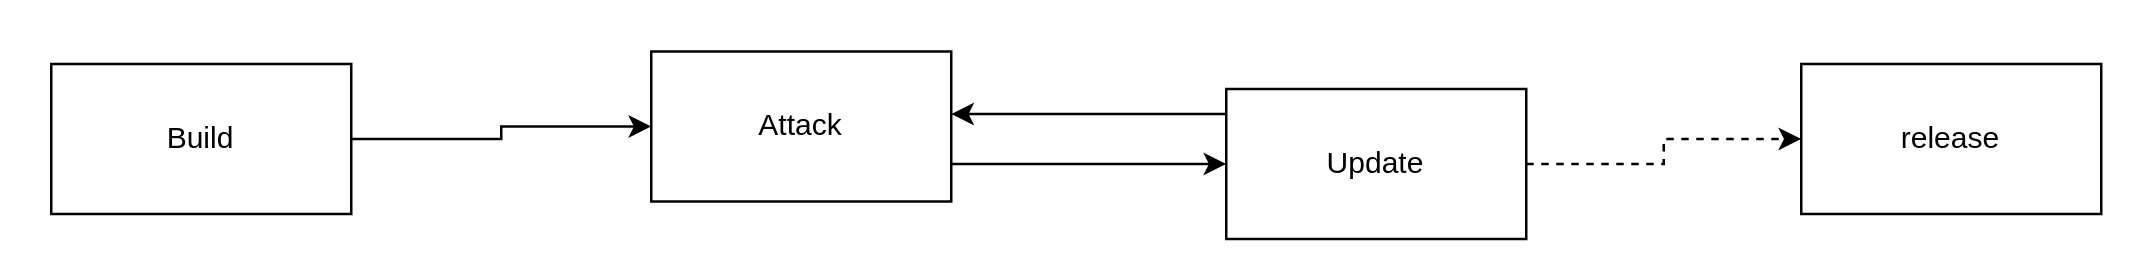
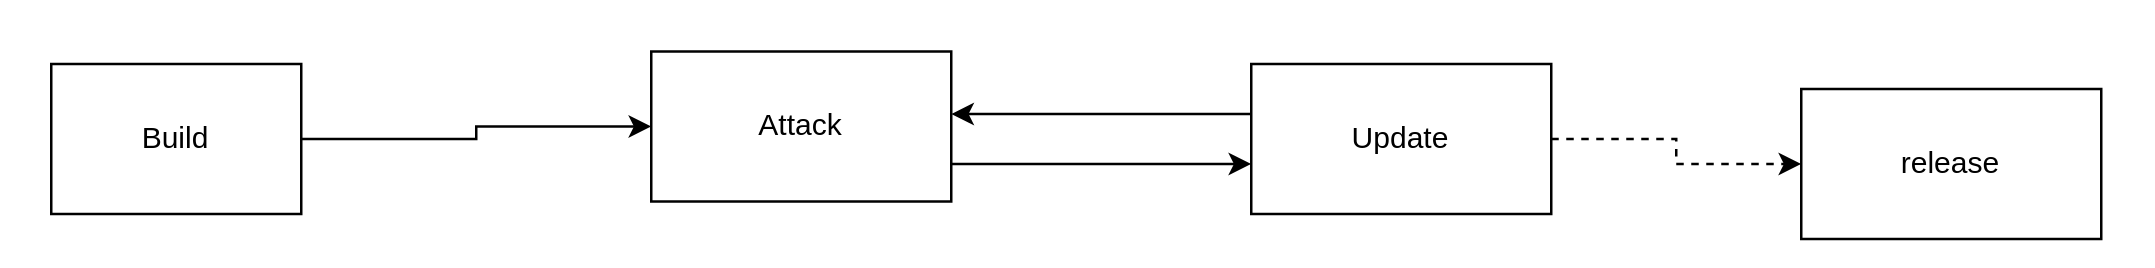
node "Build": size 300x150 -> 250x150
node "release": moved (1951, 139) -> (1951, 164)
node "Update": moved (1376, 164) -> (1401, 139)
